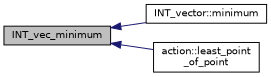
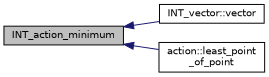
node "INT_vector::minimum": label "INT_vector::minimum" -> "INT_vector::vector"
node "INT_vec_minimum": label "INT_vec_minimum" -> "INT_action_minimum"
